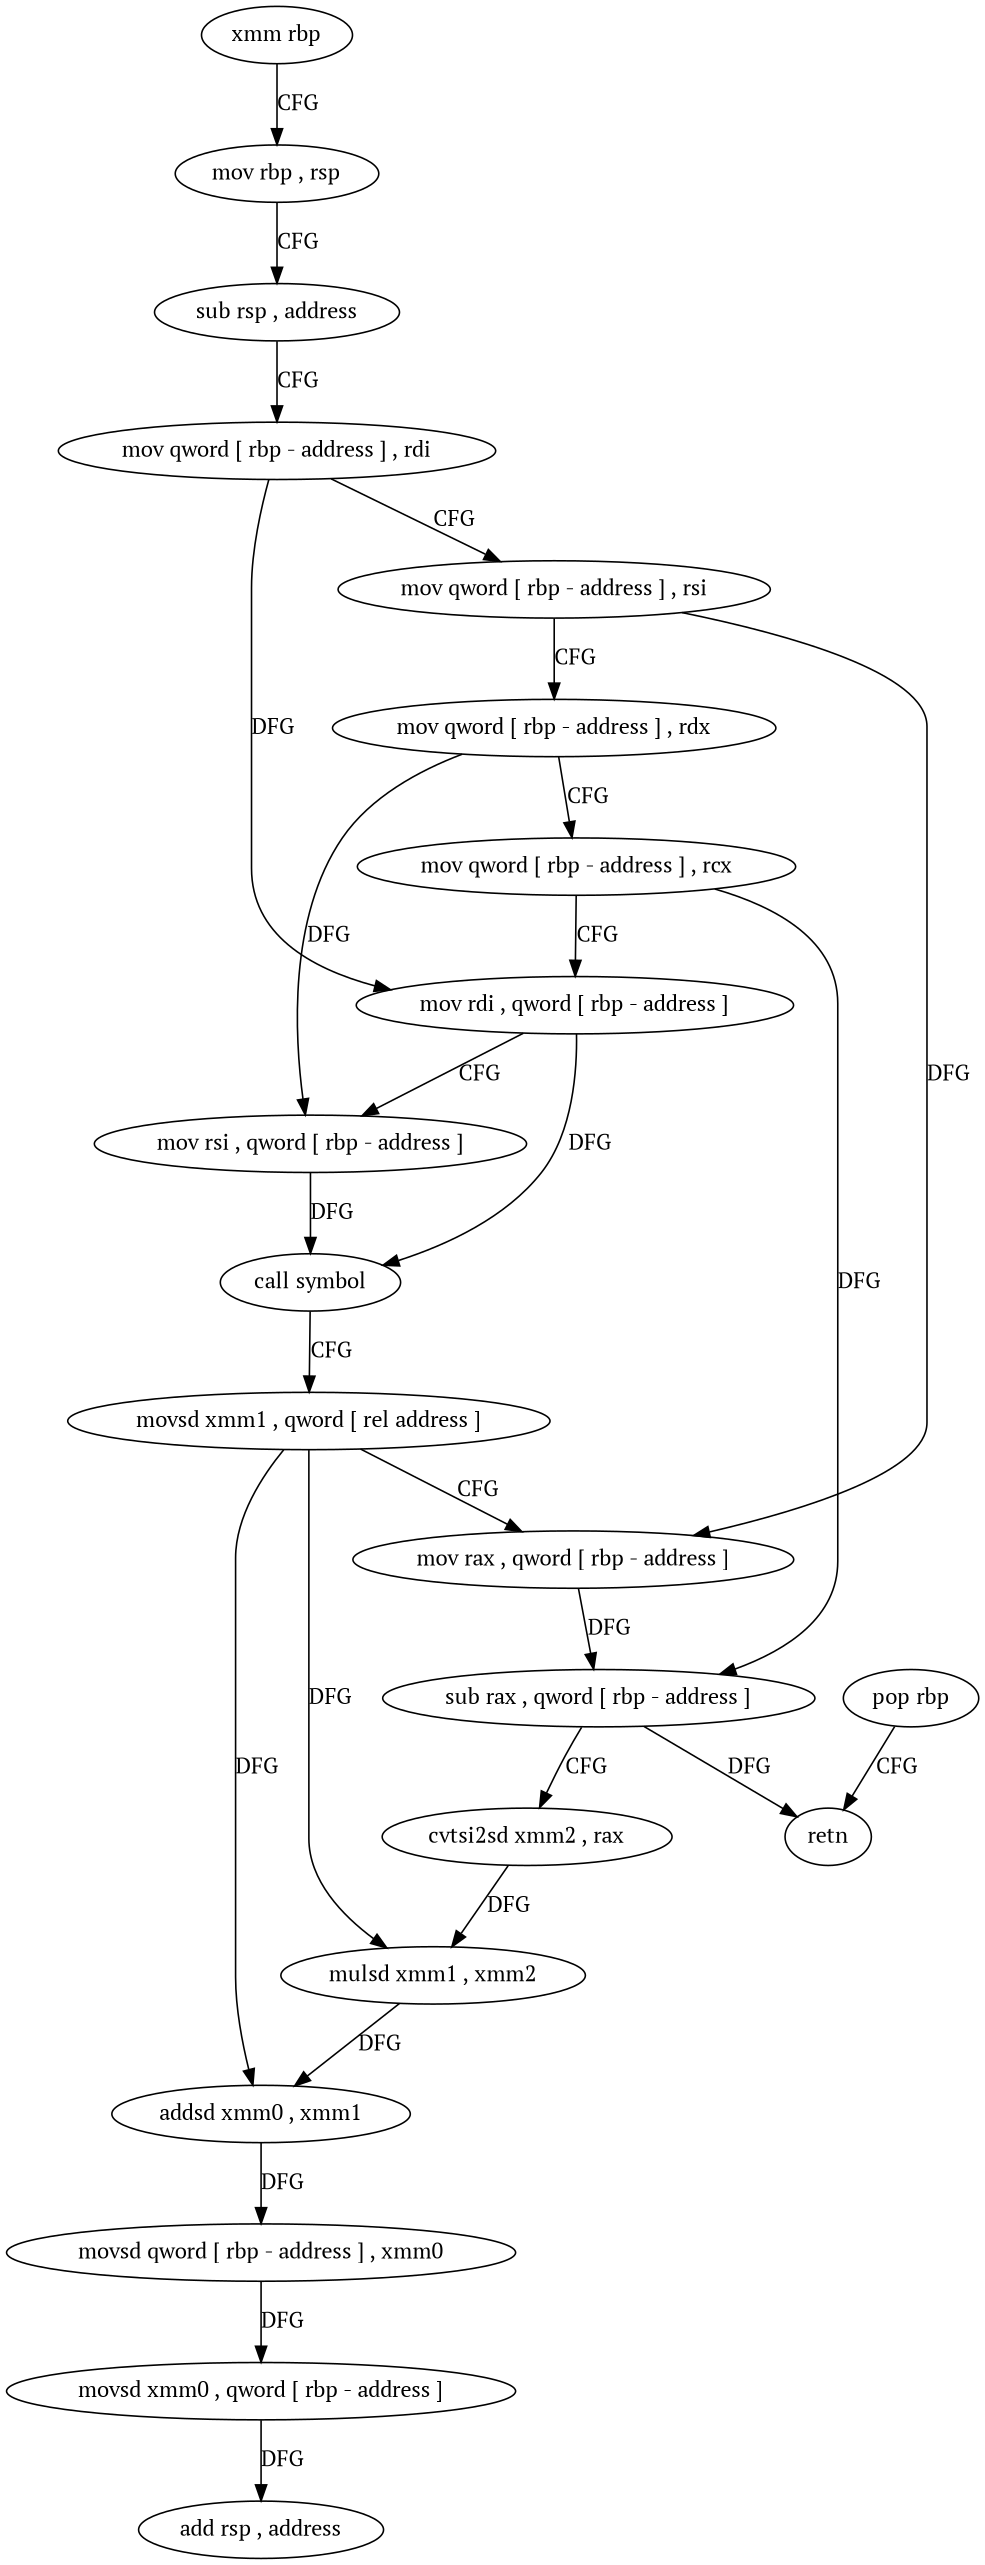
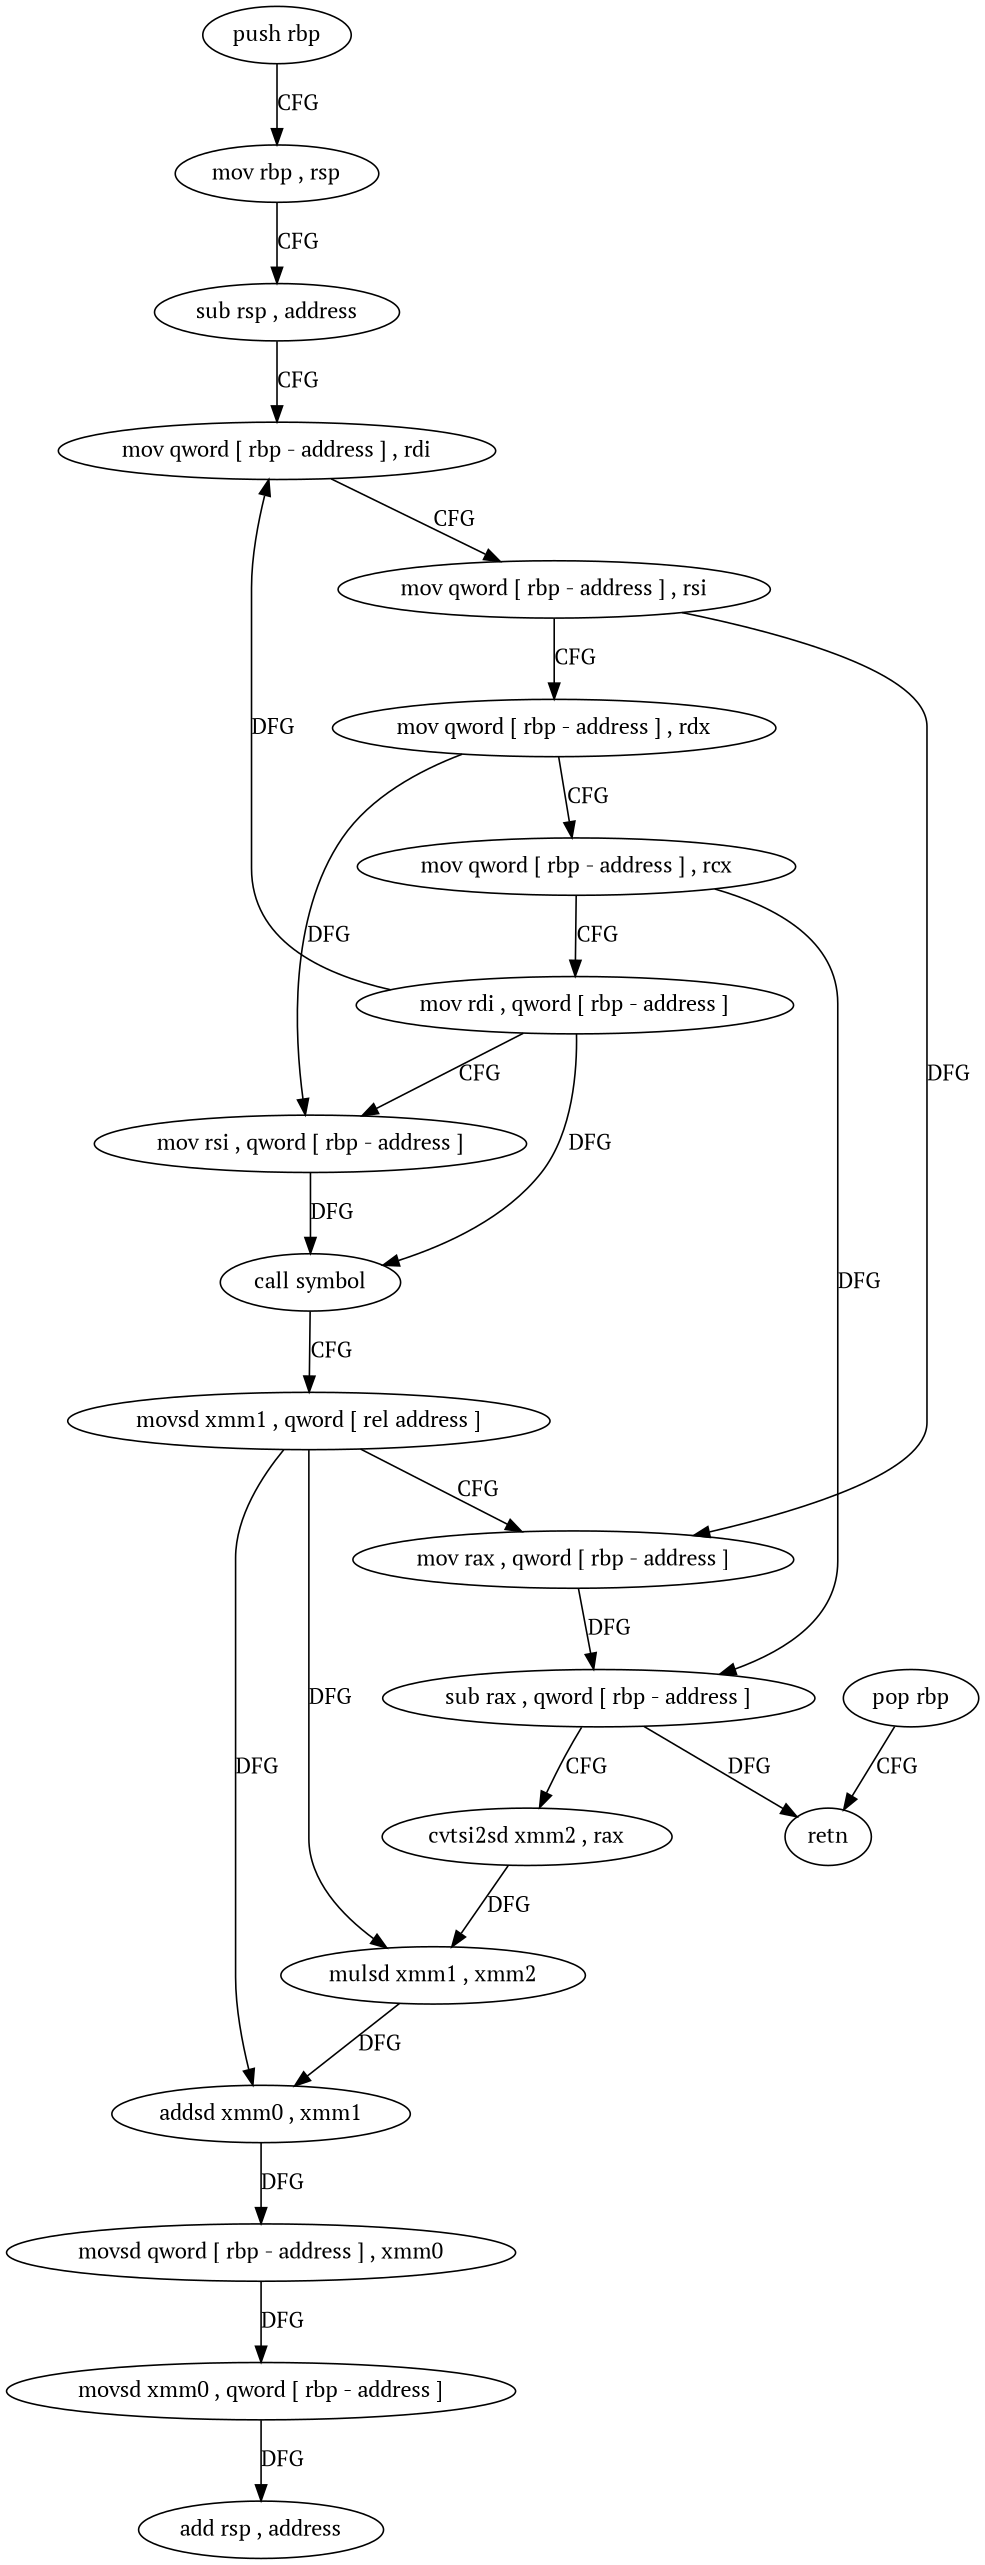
node "xmm rbp": label "xmm rbp" -> "push rbp"
edge "mov qword [ rbp - address ] , rdi" -> "mov rdi , qword [ rbp - address ]": reversed
